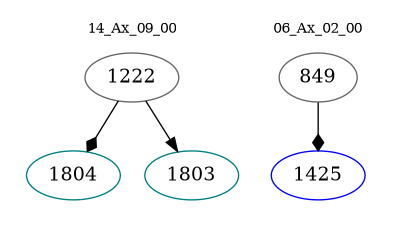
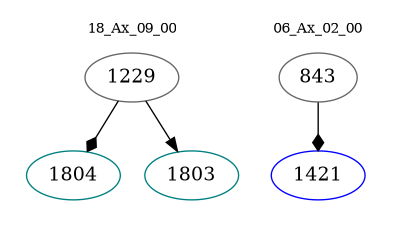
cluster "14_Ax_09_00": label "14_Ax_09_00" -> "18_Ax_09_00"
node "1222": label "1222" -> "1229"
node "849": label "849" -> "843"
node "1425": label "1425" -> "1421"
